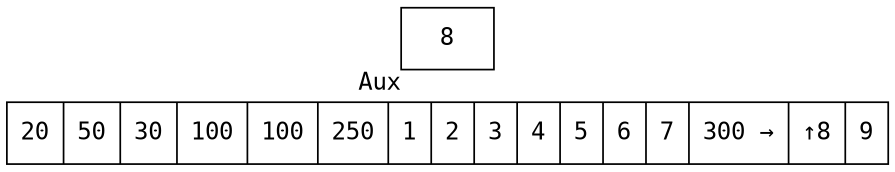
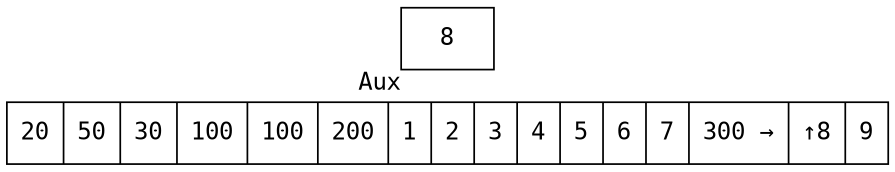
node "20": text "250" -> "200"
